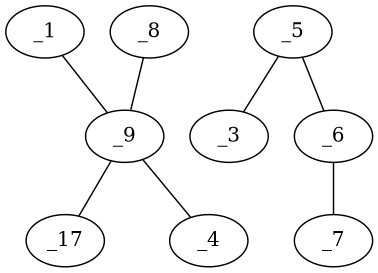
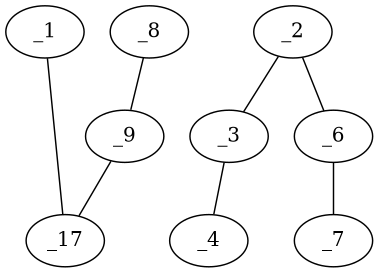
node "_5": label "_5" -> "_2"
edge "_1" -- "_9": now "_1" -- "_17"
edge "_9" -- "_4": now "_3" -- "_4"
